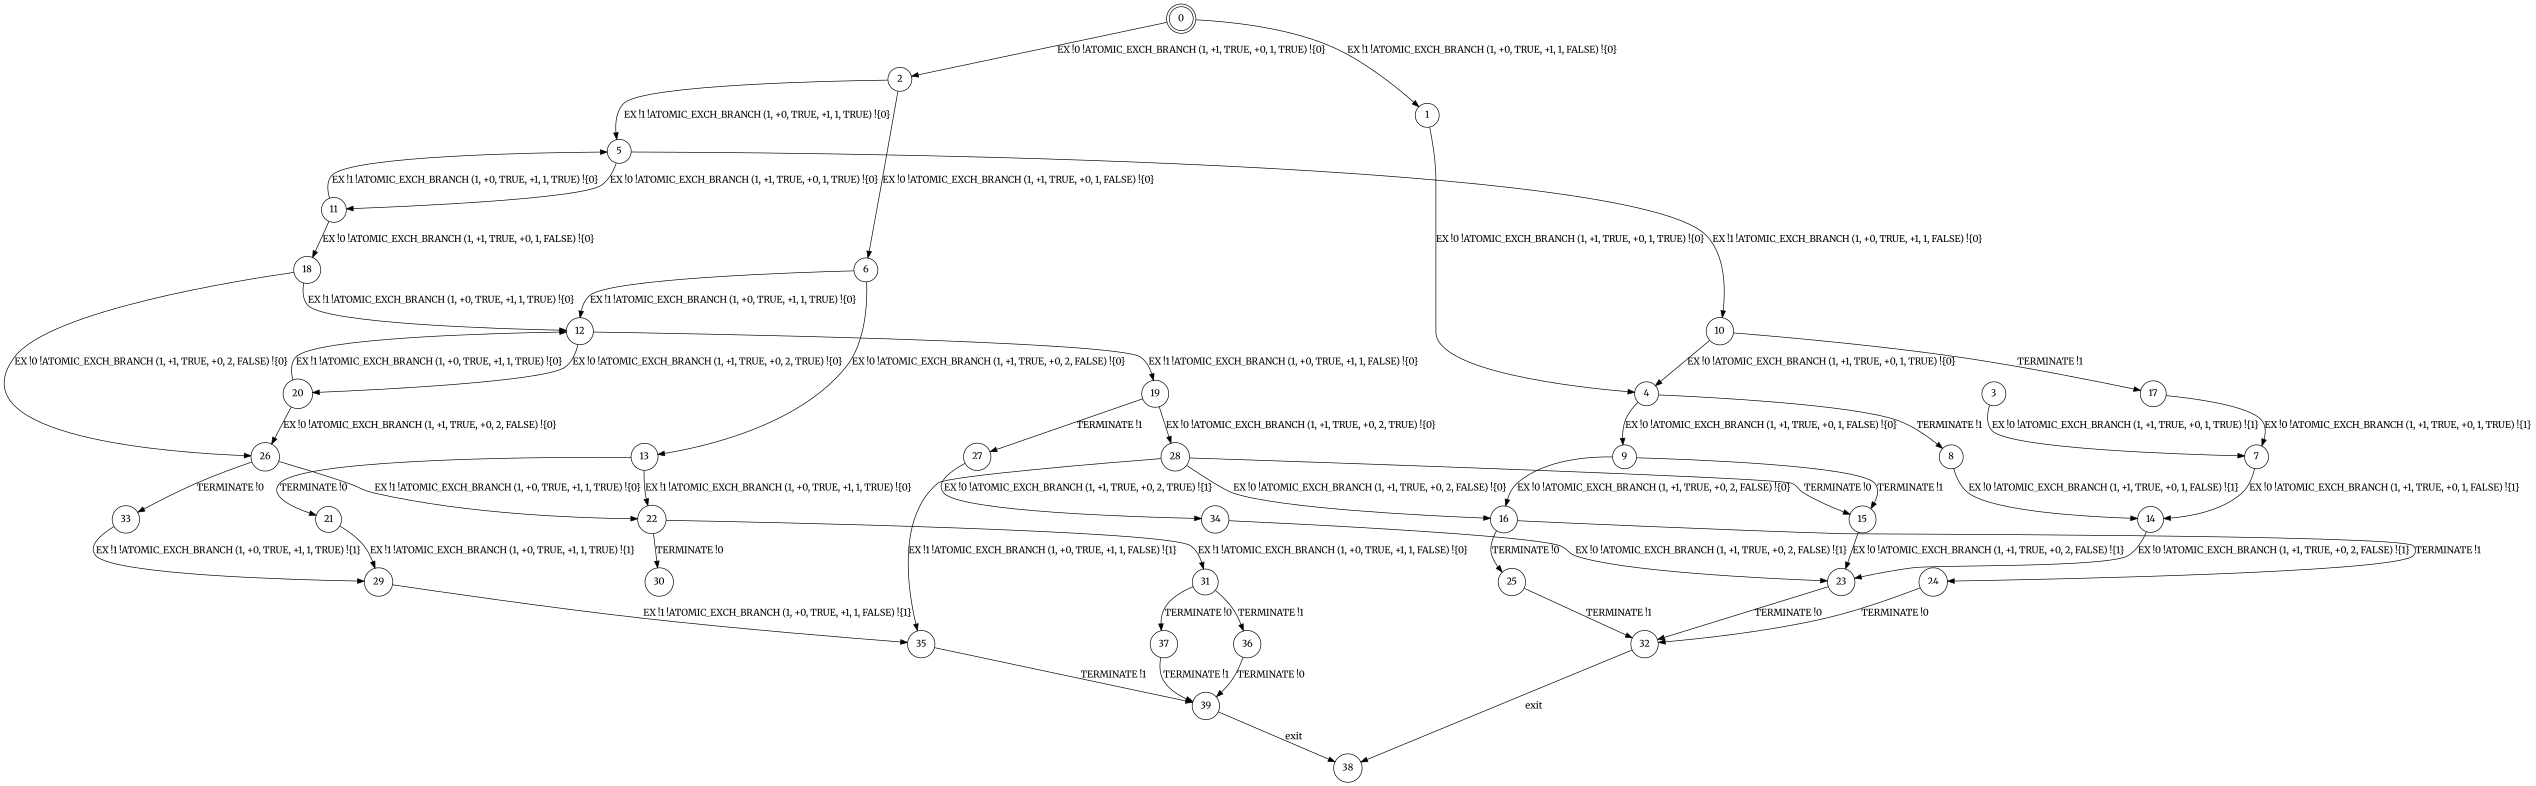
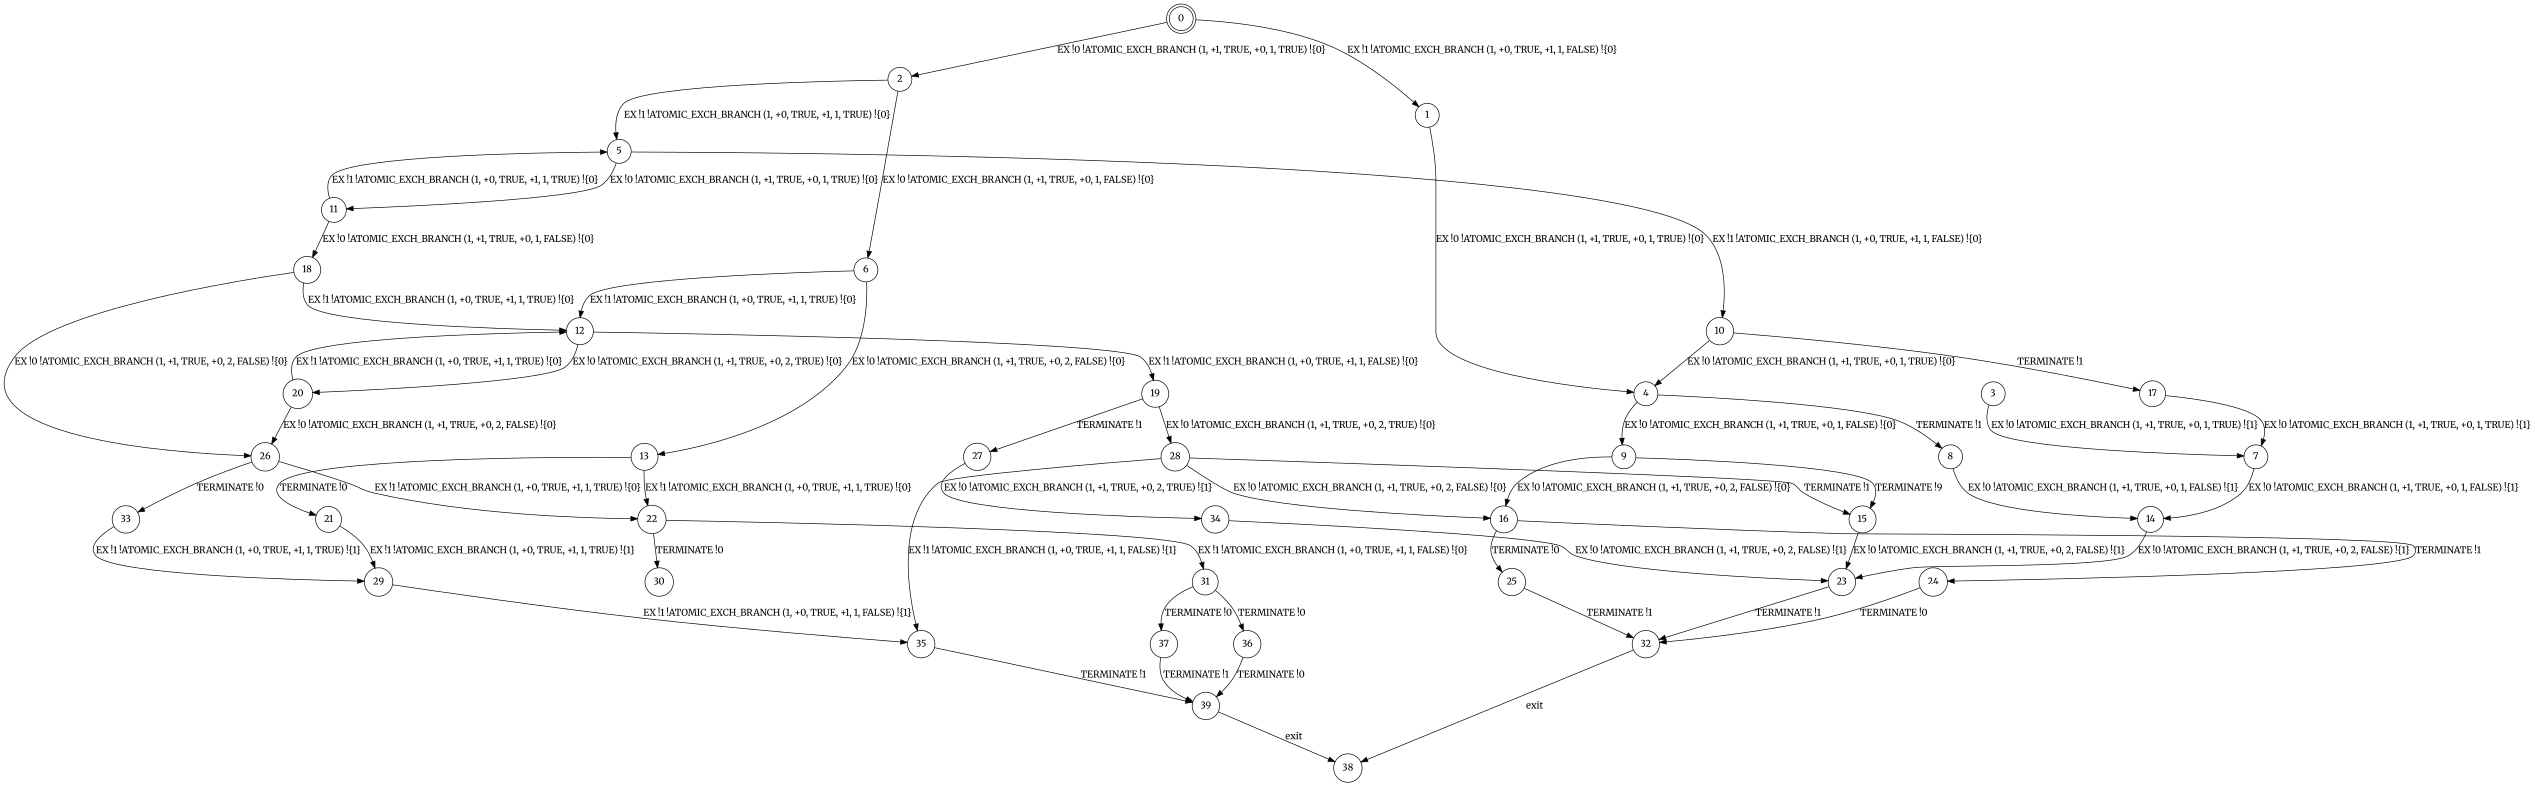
edge "28" -> "15": label "TERMINATE !0" -> "TERMINATE !1"
edge "9" -> "15": label "TERMINATE !1" -> "TERMINATE !9"
edge "31" -> "36": label "TERMINATE !1" -> "TERMINATE !0"
edge "23" -> "32": label "TERMINATE !0" -> "TERMINATE !1"
